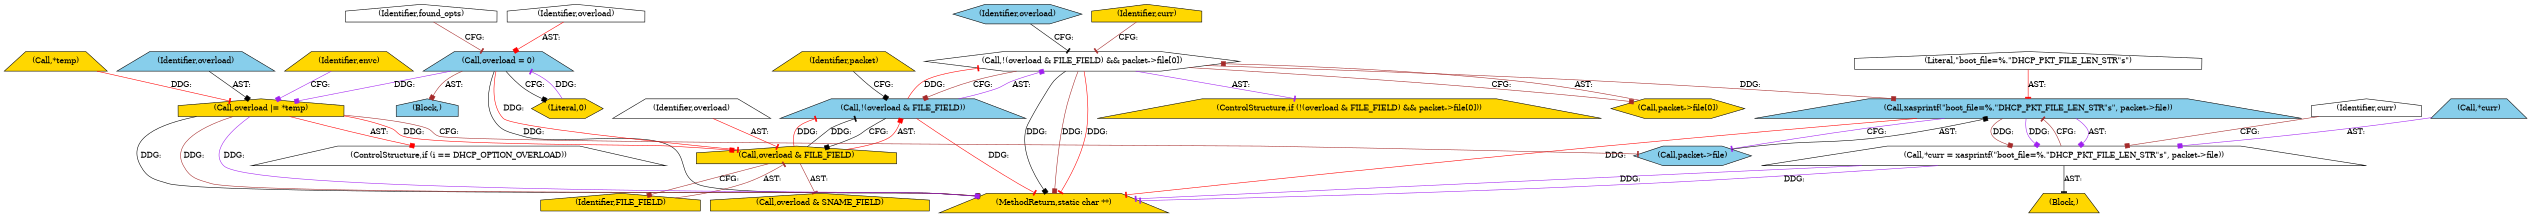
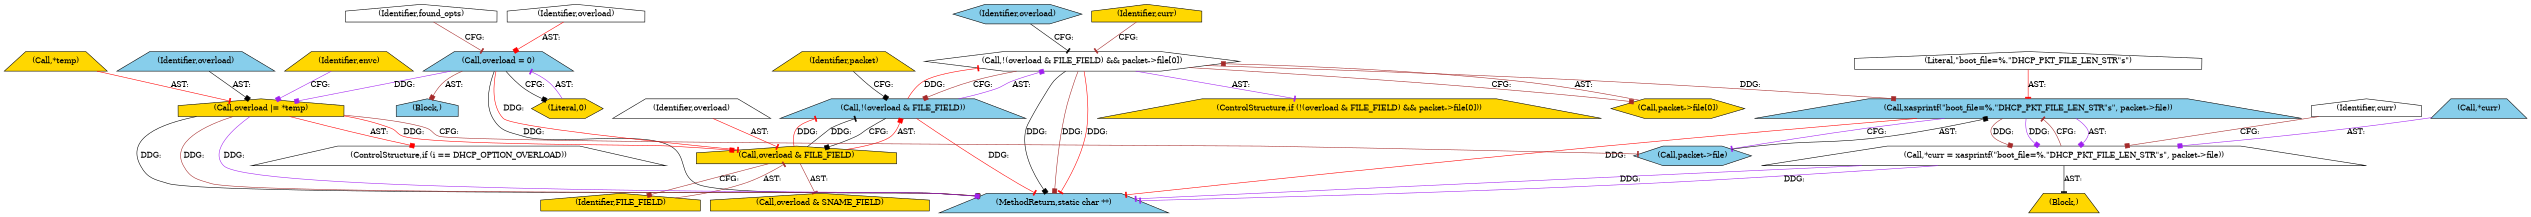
edge "(Call,*temp)" -> "(Call,overload |= *temp)": label "DDG: " -> "AST: "
edge "(Literal,0)" -> "(Call,overload = 0)": label "DDG: " -> "AST: "
node "(MethodReturn,static char **)": fillcolor gold -> skyblue
